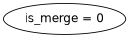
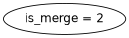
node "is_merge = 0": label "is_merge = 0" -> "is_merge = 2"
